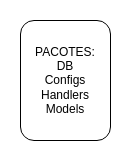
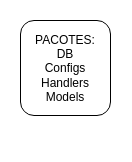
node "PACOTES: DB Configs Handlers Models": size 90x120 -> 90x95
